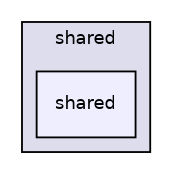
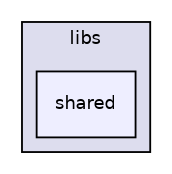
cluster "shared": label "shared" -> "libs"
